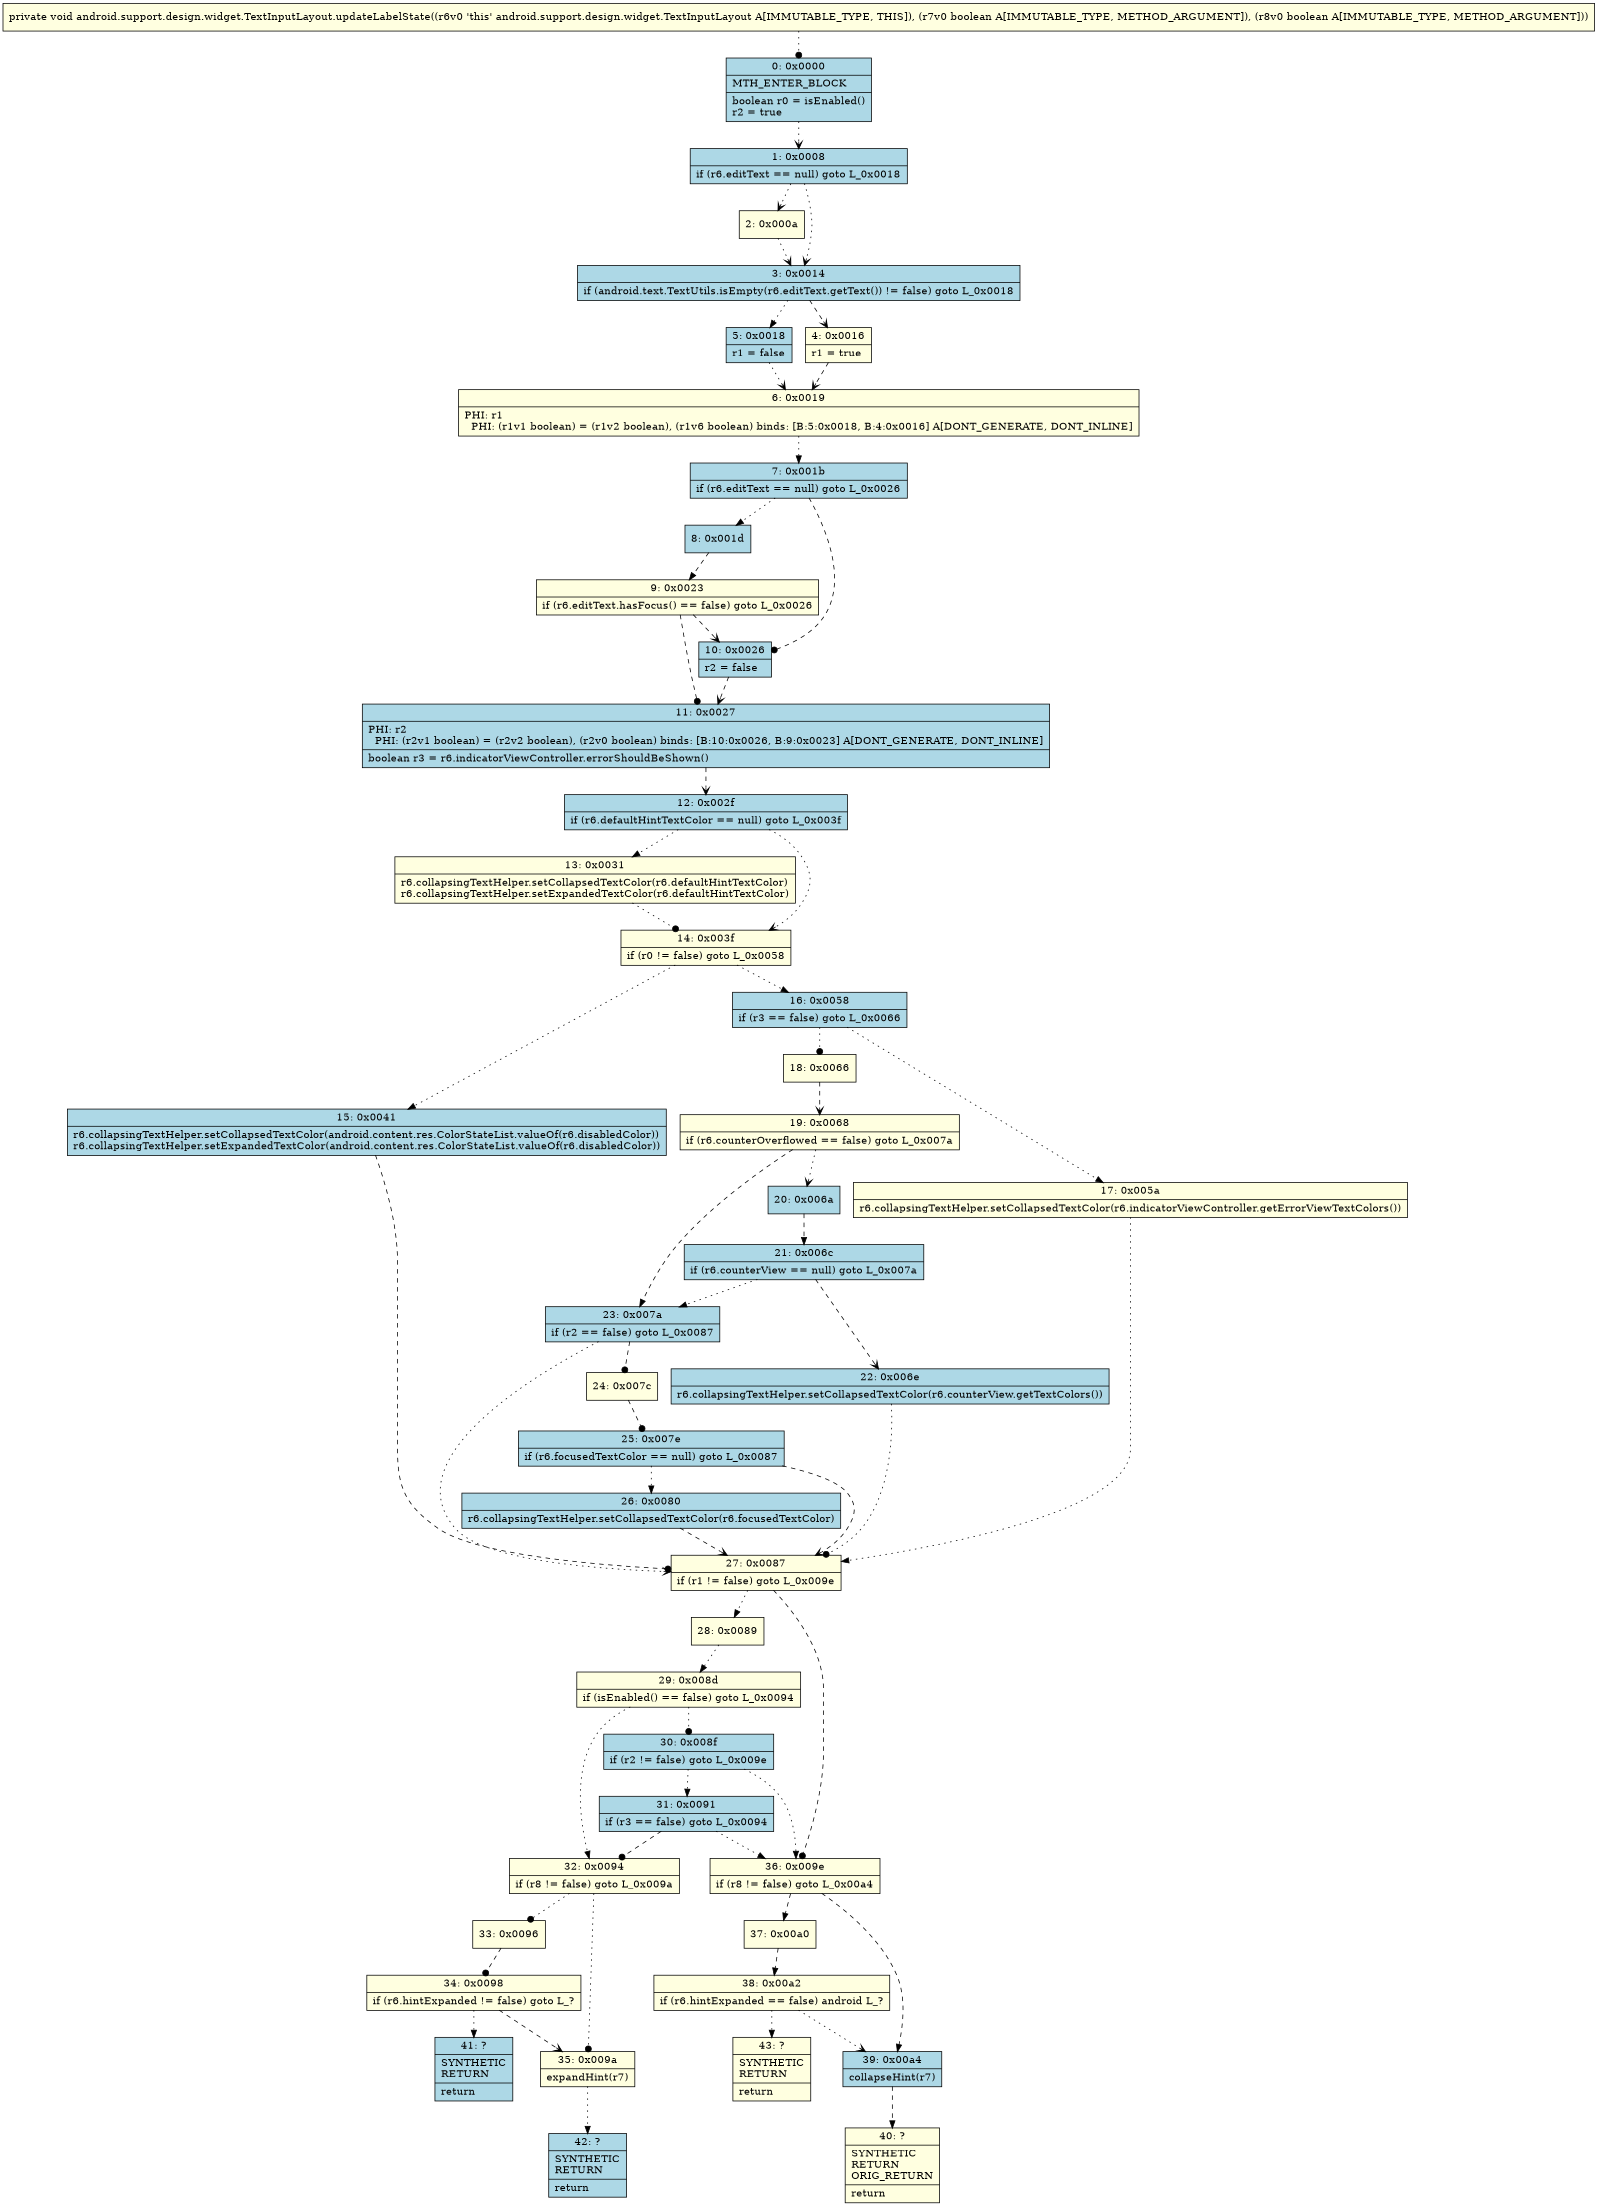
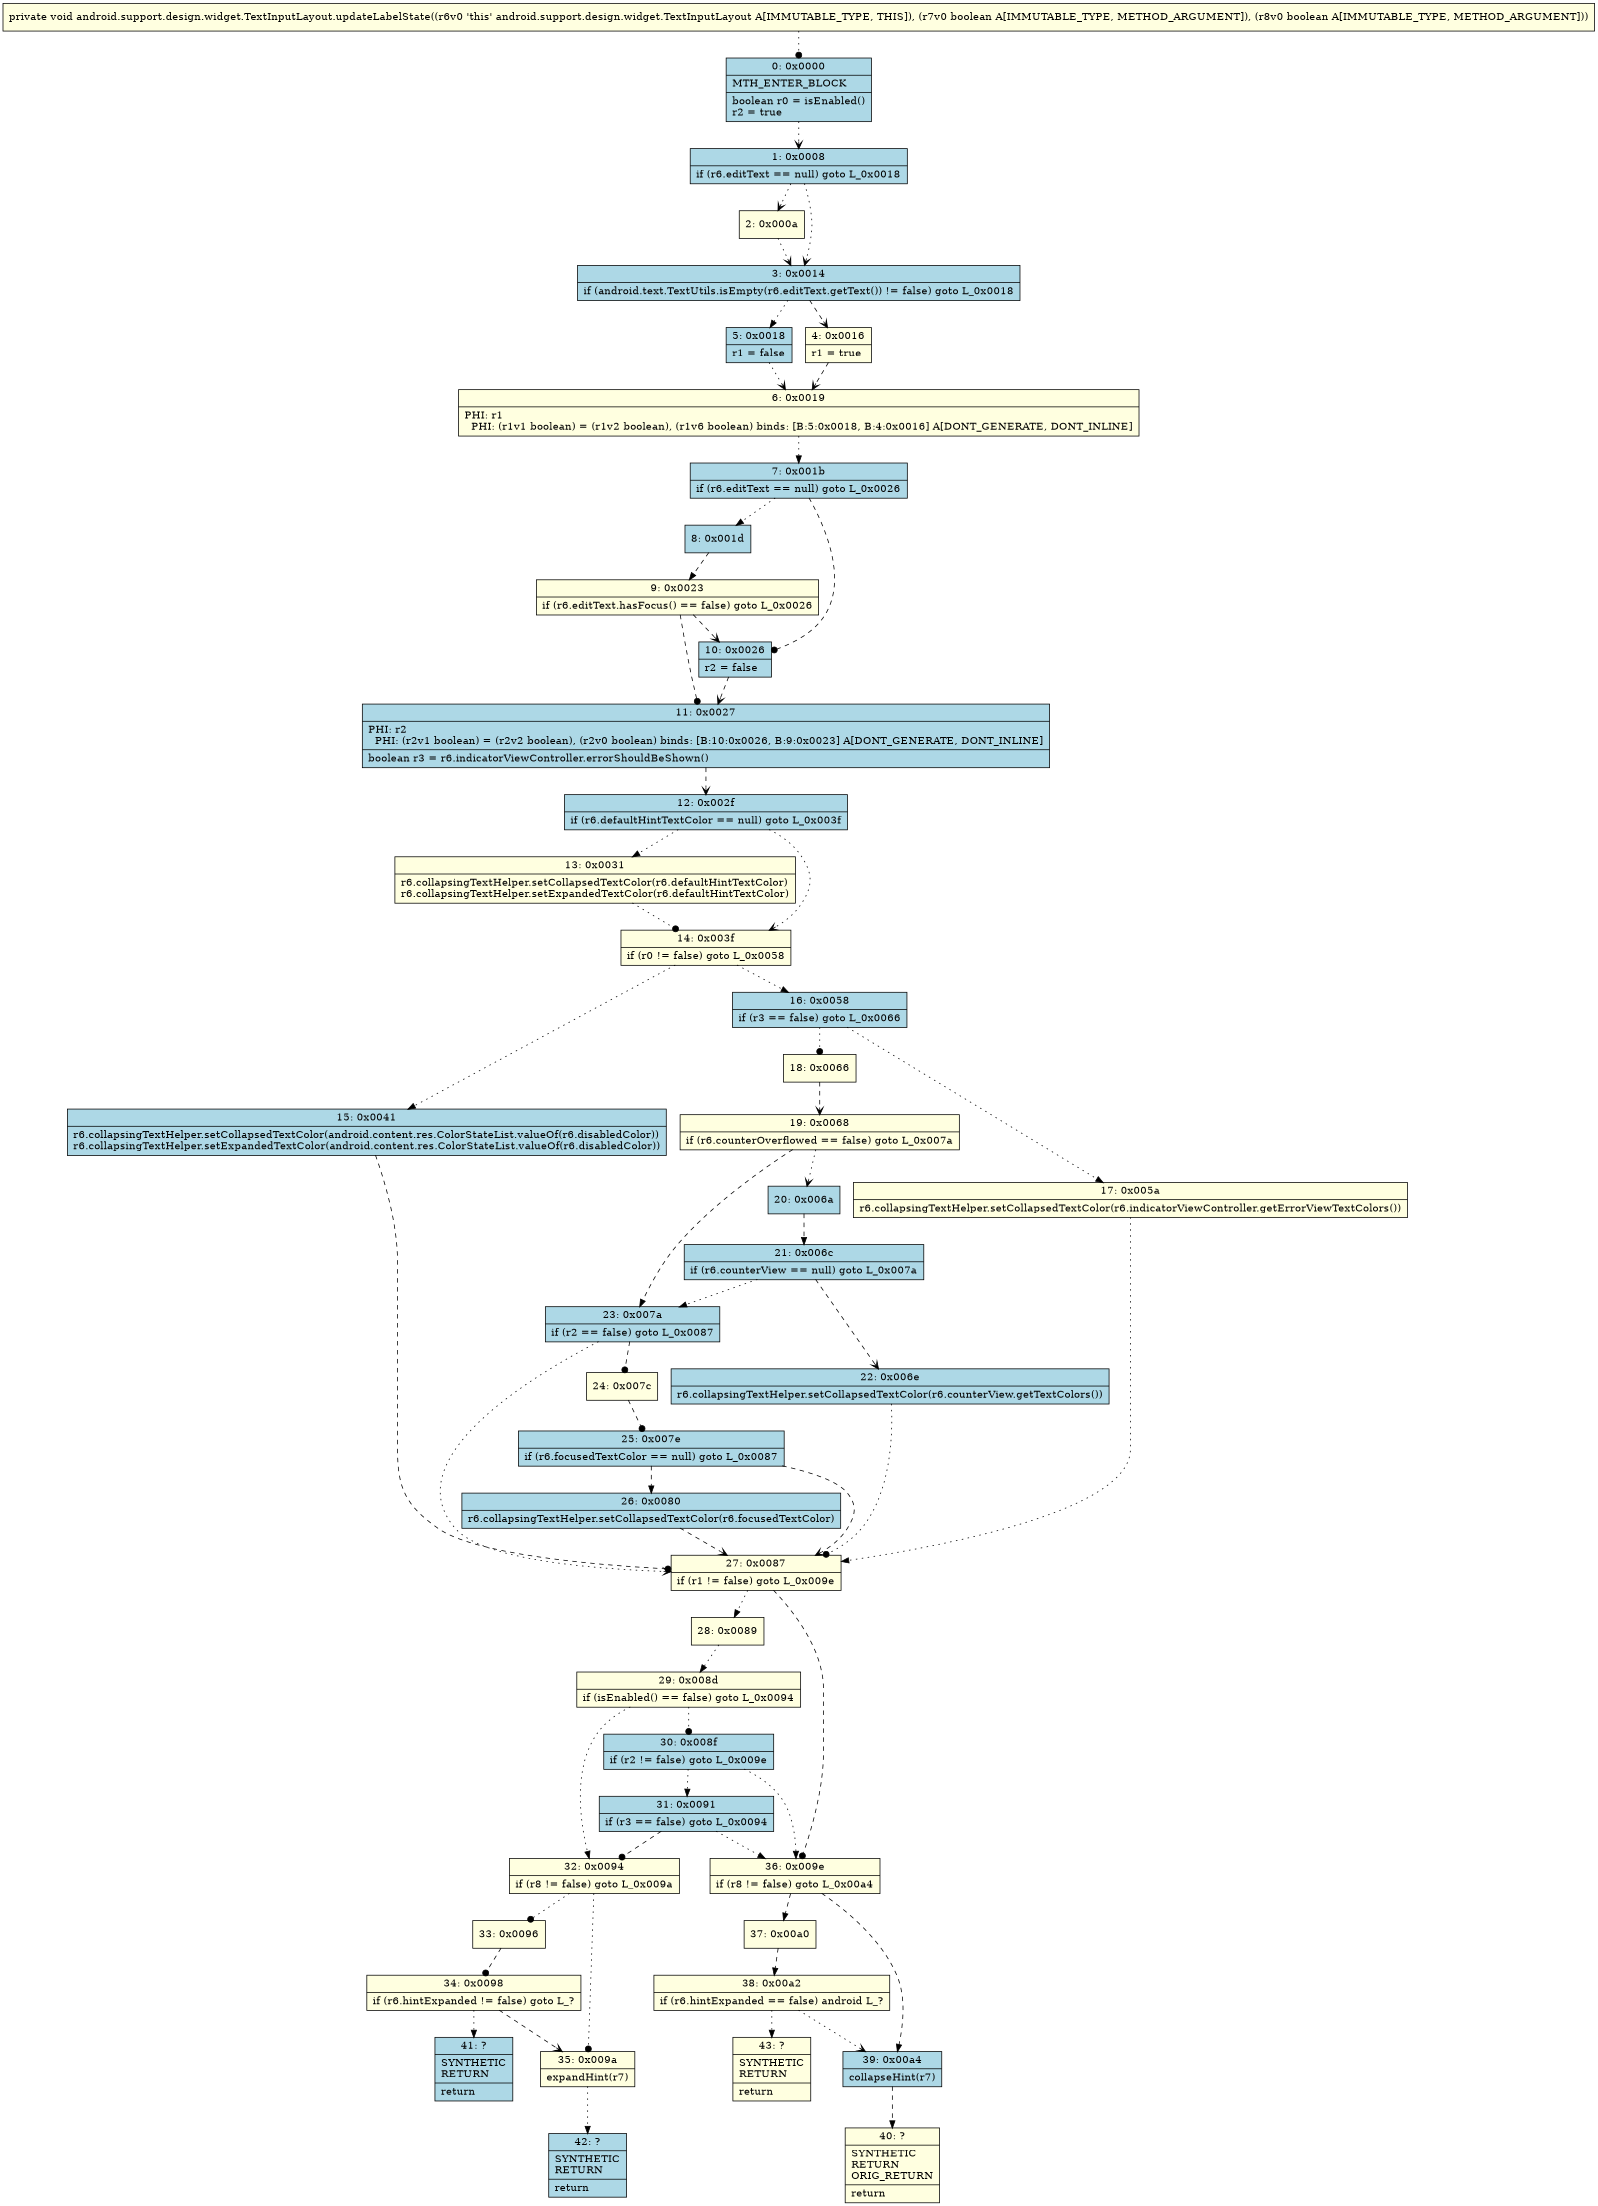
edge "25: 0x007e" -> "26: 0x0080": style dotted -> dashed
